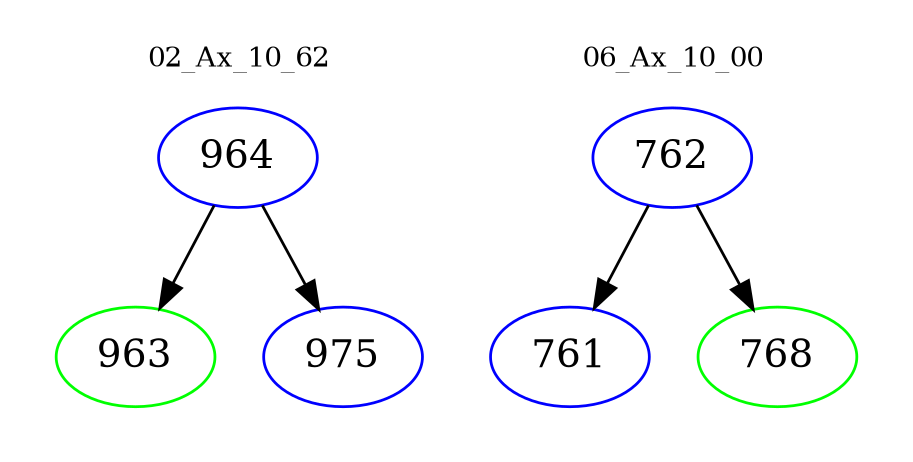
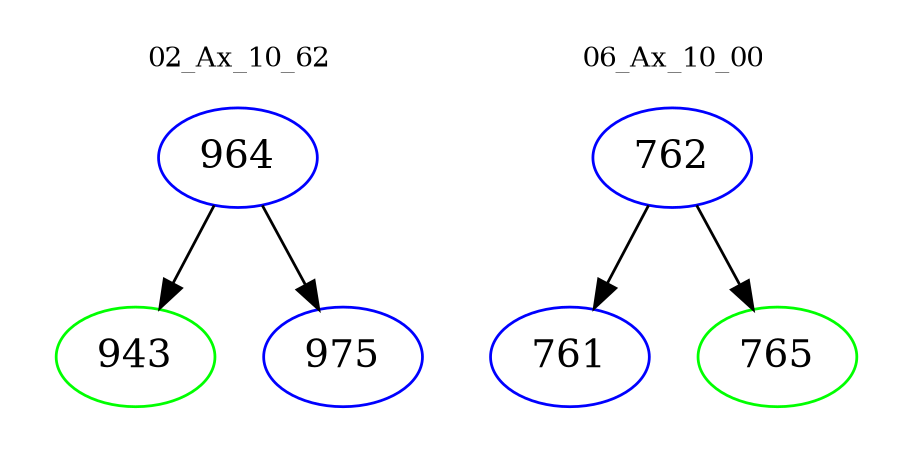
node "963": label "963" -> "943"
node "768": label "768" -> "765"
